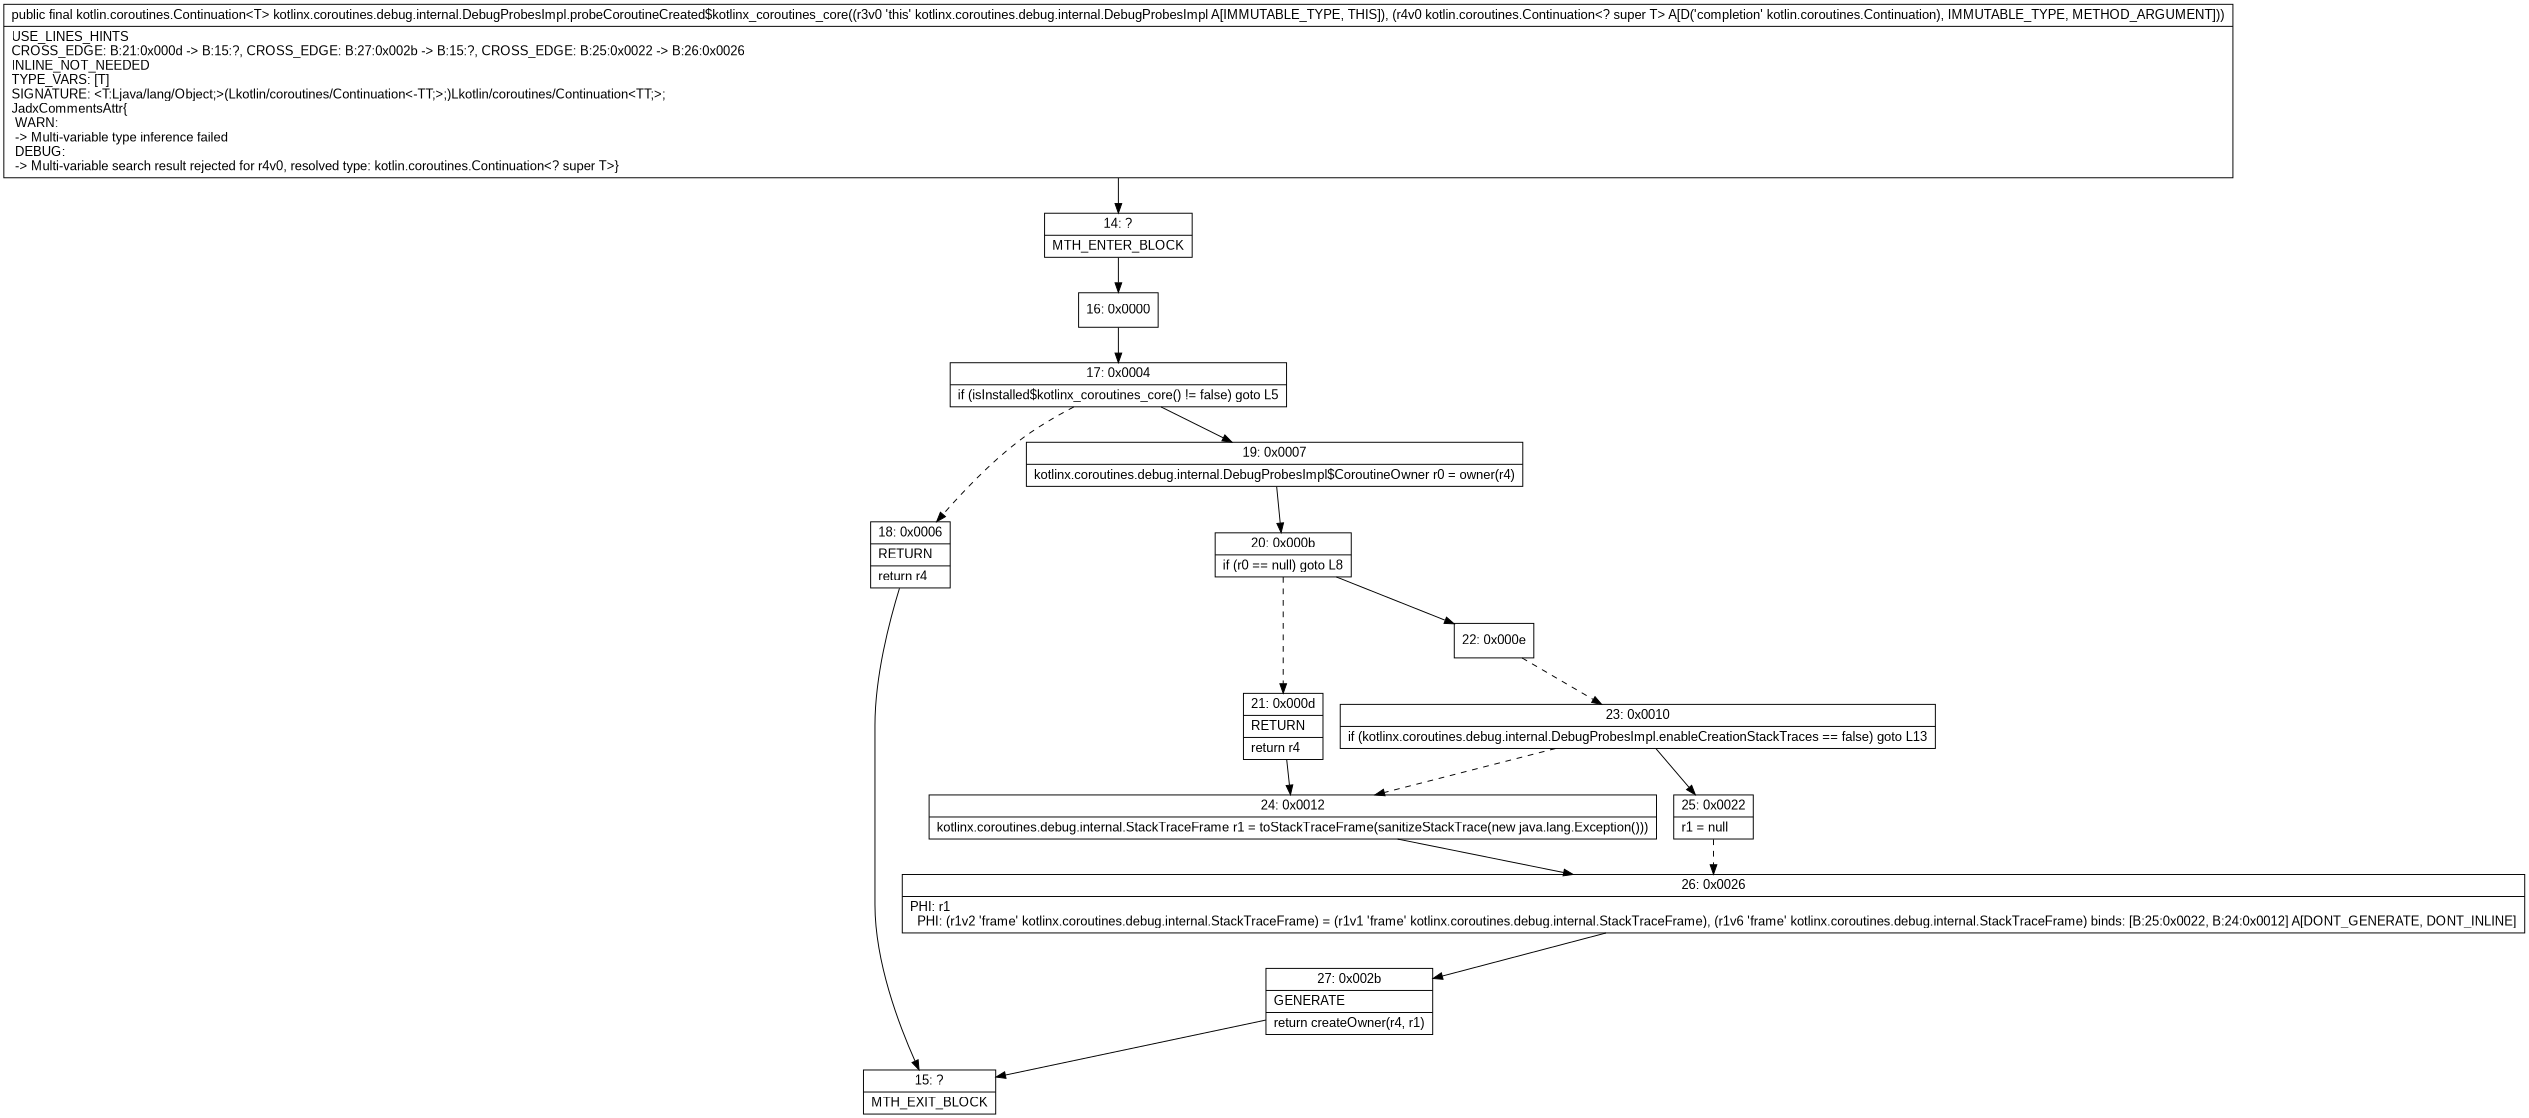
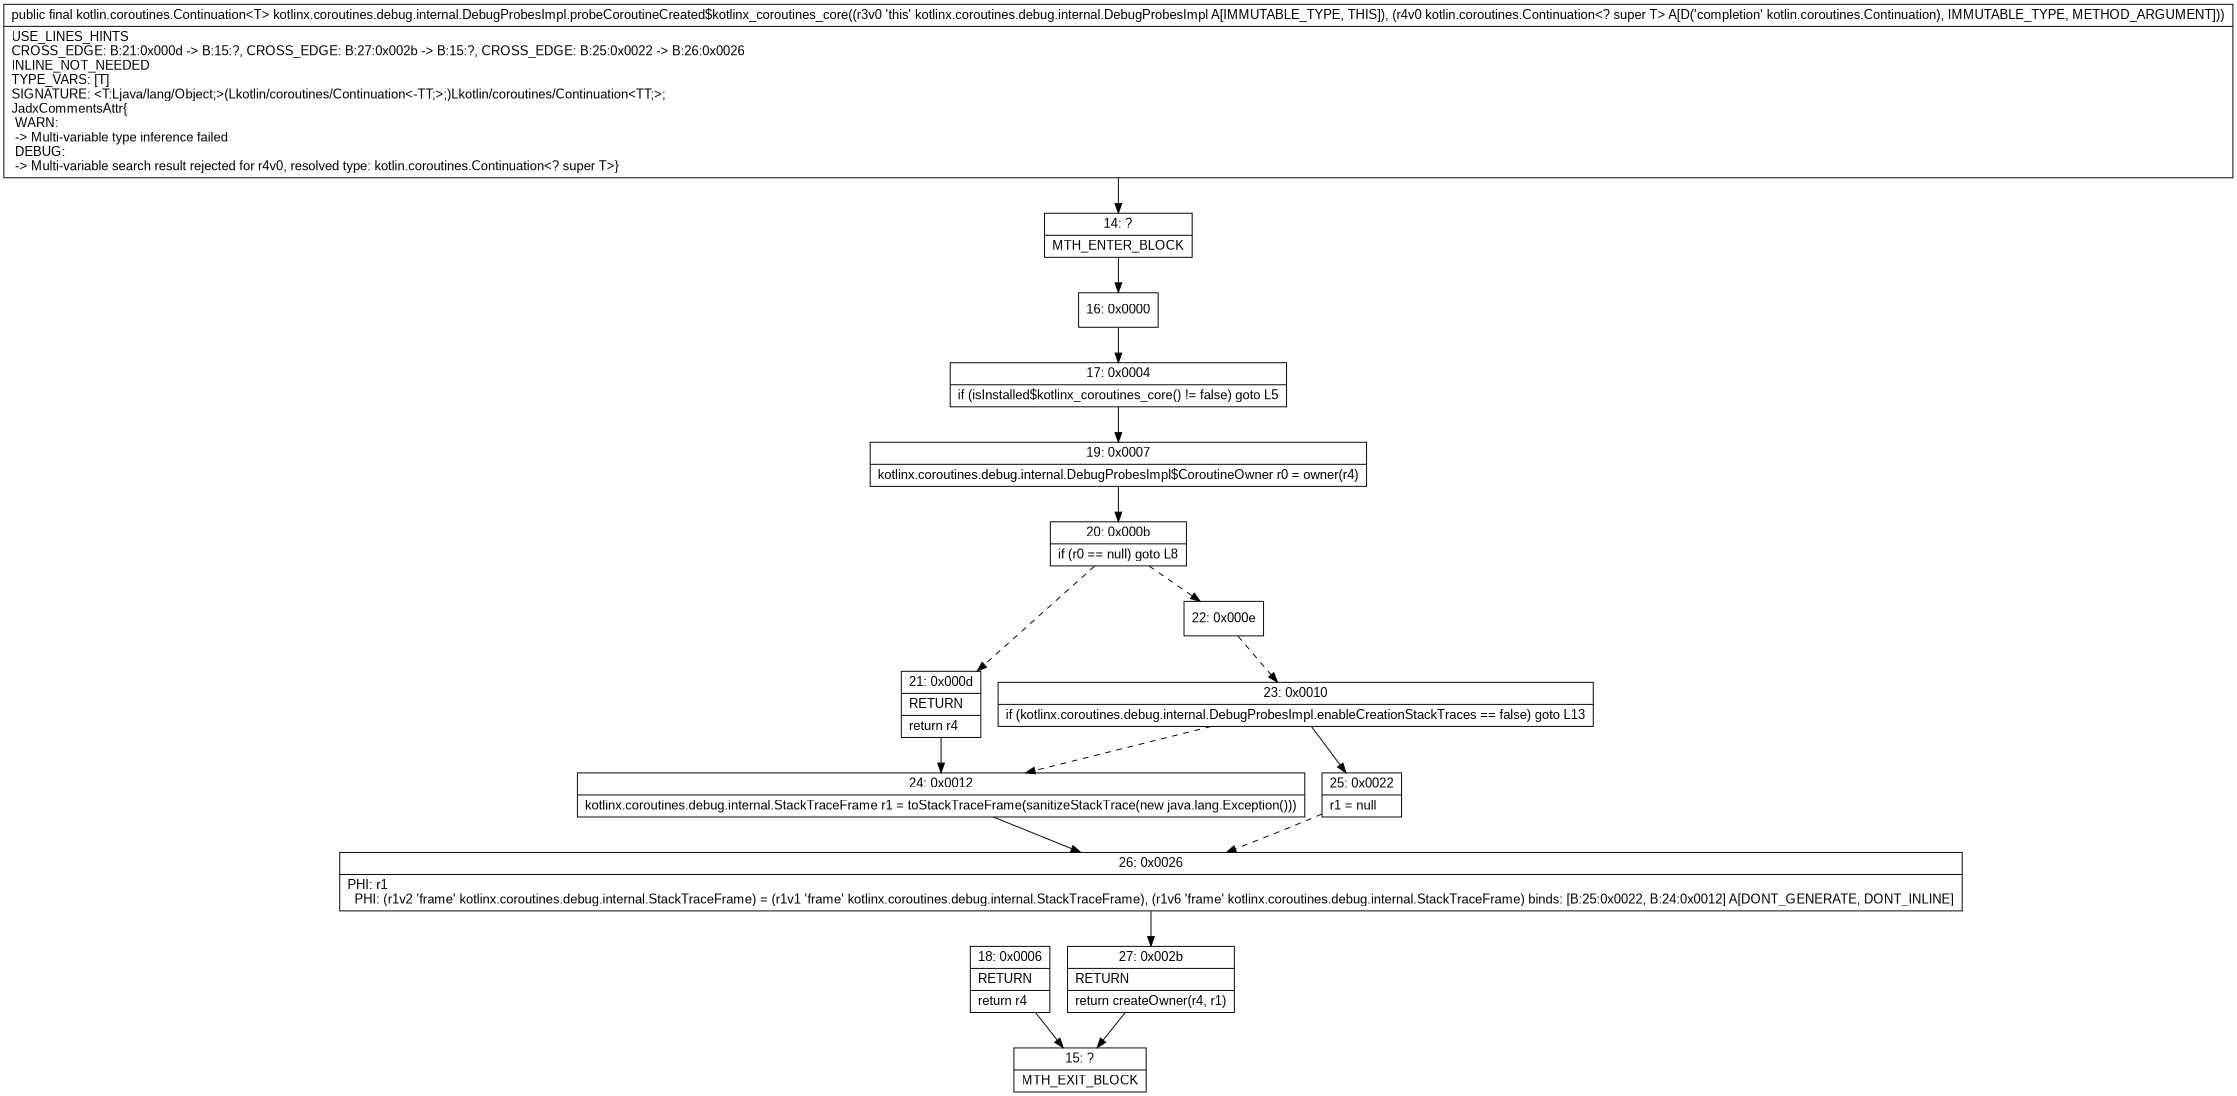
edge "17: 0x0004" -> "18: 0x0006": removed
edge "20: 0x000b" -> "22: 0x000e": style solid -> dashed
node "27: 0x002b": text "GENERATE" -> "RETURN"
